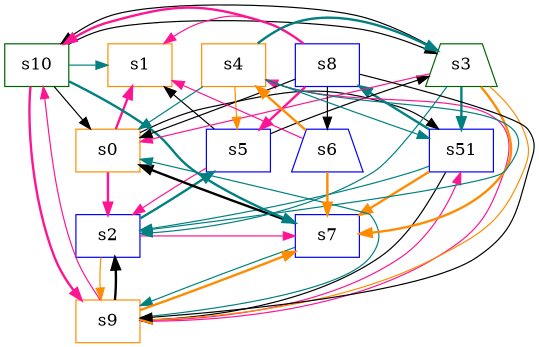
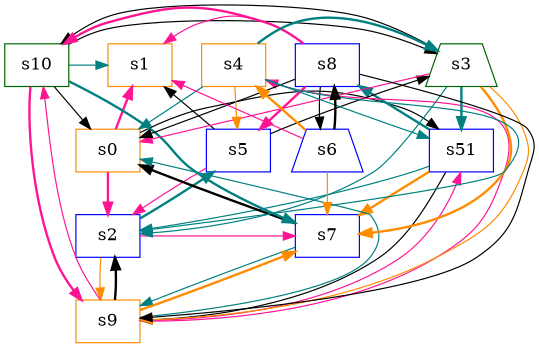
edge "s6" -> "s8": added
edge "s6" -> "s7": style bold -> solid
